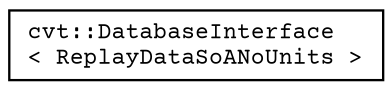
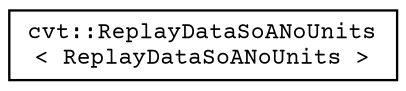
node "cvt::DatabaseInterface < ReplayDataSoANoUnits >": label "cvt::DatabaseInterface < ReplayDataSoANoUnits >" -> "cvt::ReplayDataSoANoUnits < ReplayDataSoANoUnits >"
